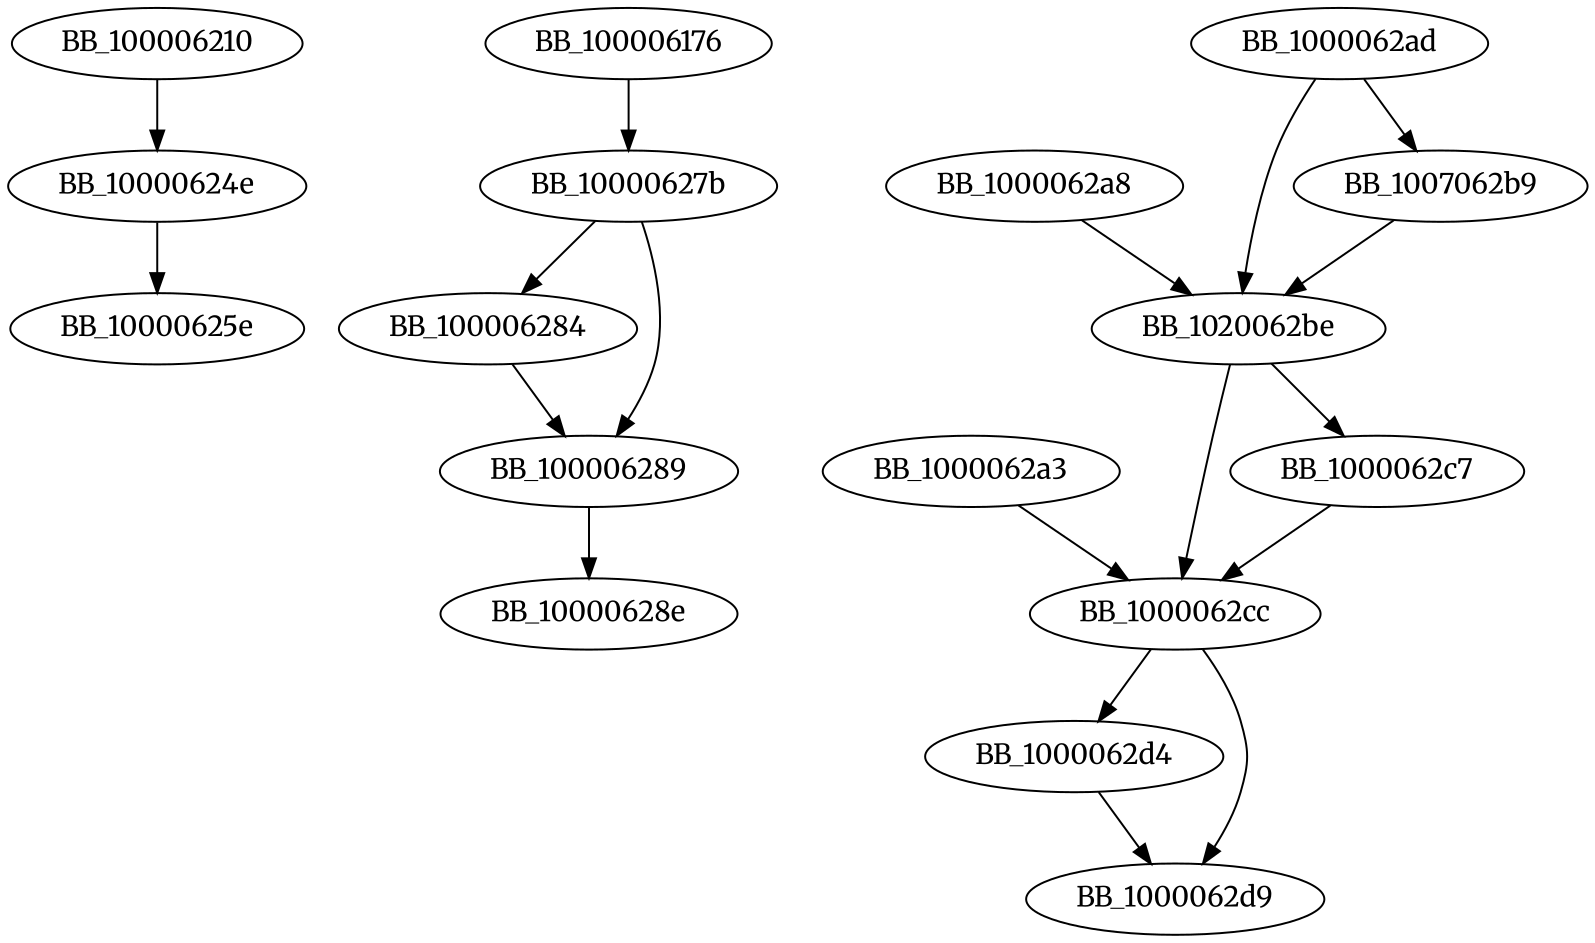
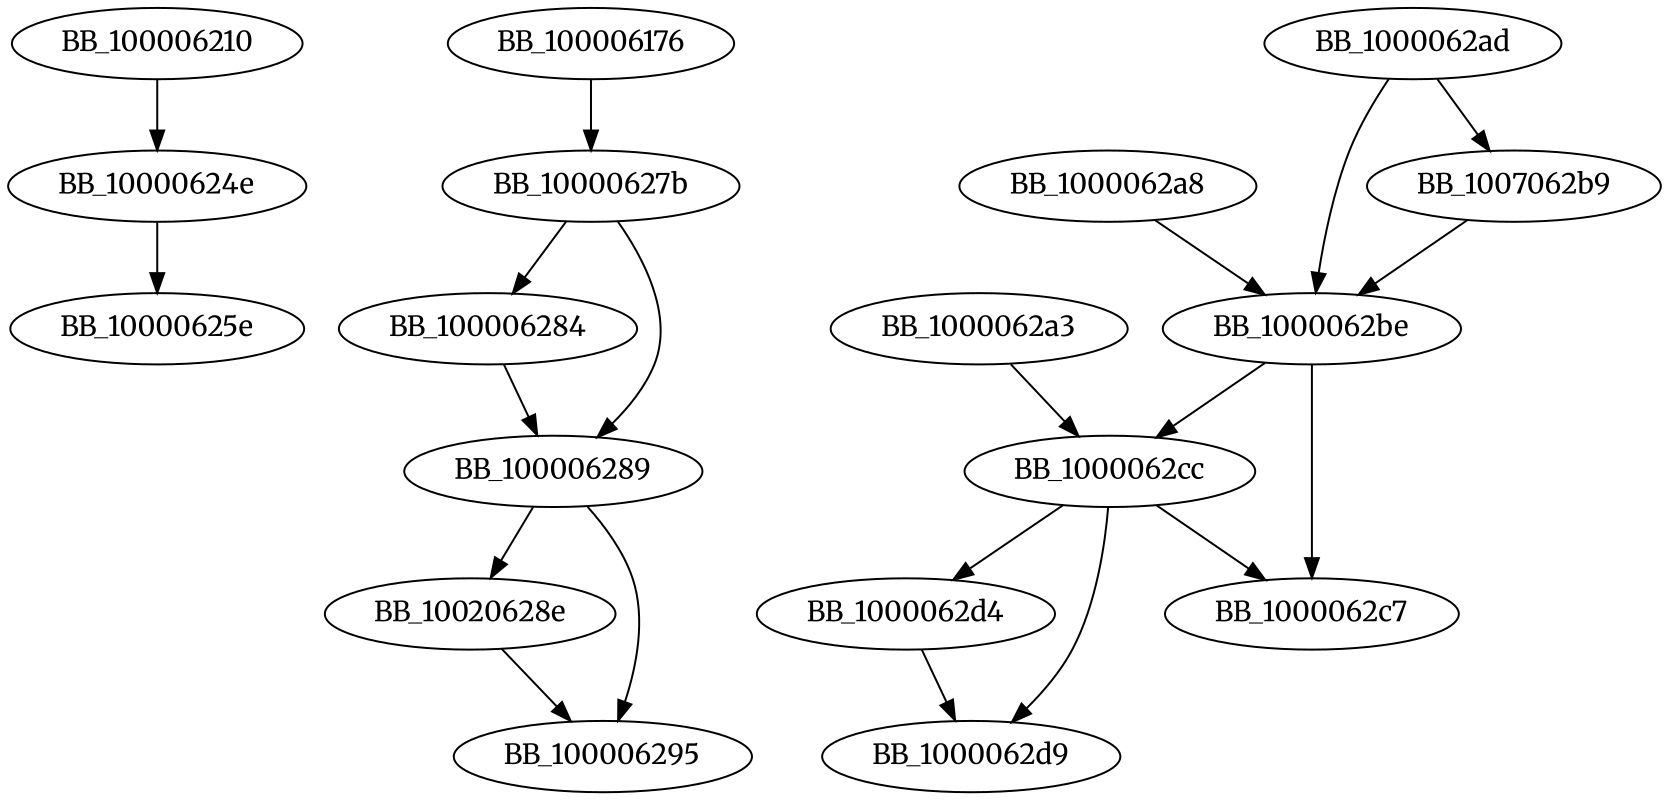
node "BB_1020062be": label "BB_1020062be" -> "BB_1000062be"
edge "BB_1000062c7" -> "BB_1000062cc": reversed
node "BB_10000628e": label "BB_10000628e" -> "BB_10020628e"
node "BB_100006295": added
